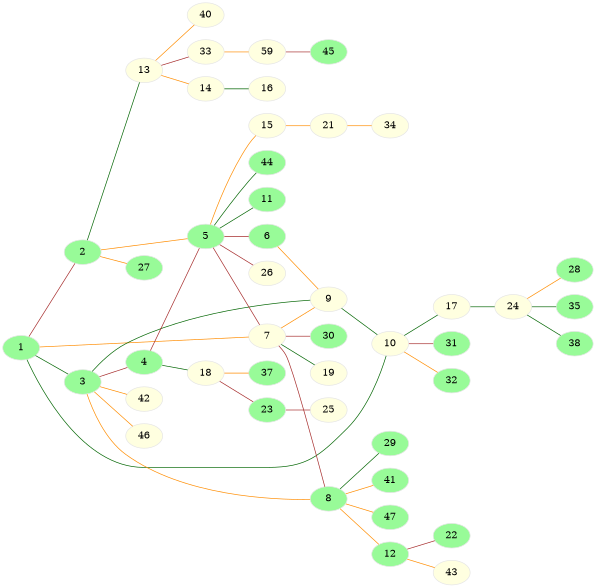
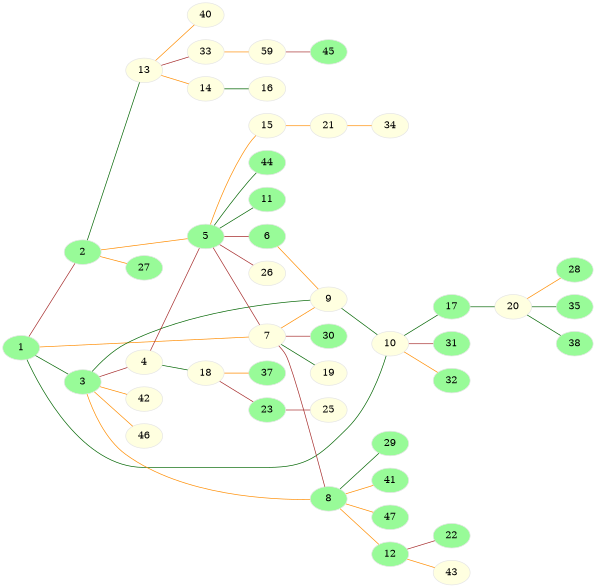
node "17": fillcolor lightyellow -> palegreen
node "24": label "24" -> "20"
node "4": fillcolor palegreen -> lightyellow
